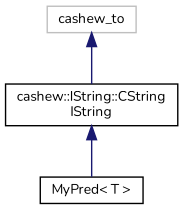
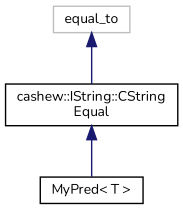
node "cashew_to": label "cashew_to" -> "equal_to"
node "cashew::IString::CString IString": label "cashew::IString::CString IString" -> "cashew::IString::CString Equal"
